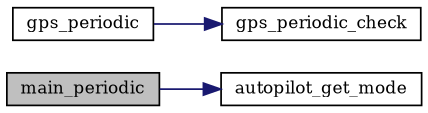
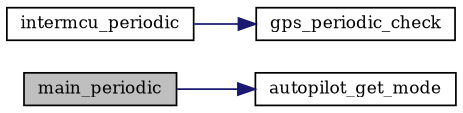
node "gps_periodic": label "gps_periodic" -> "intermcu_periodic"
